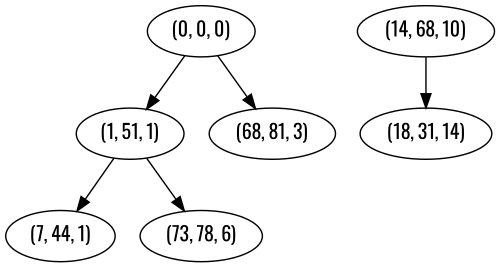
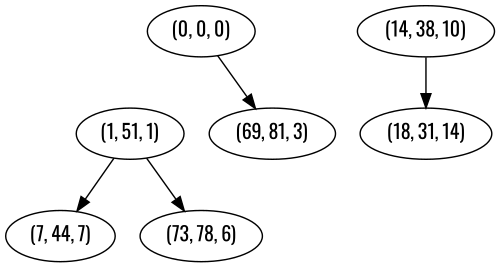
node "(14, 68, 10)": label "(14, 68, 10)" -> "(14, 38, 10)"
edge "(0, 0, 0)" -> "(1, 51, 1)": removed
node "(68, 81, 3)": label "(68, 81, 3)" -> "(69, 81, 3)"
node "(7, 44, 1)": label "(7, 44, 1)" -> "(7, 44, 7)"
